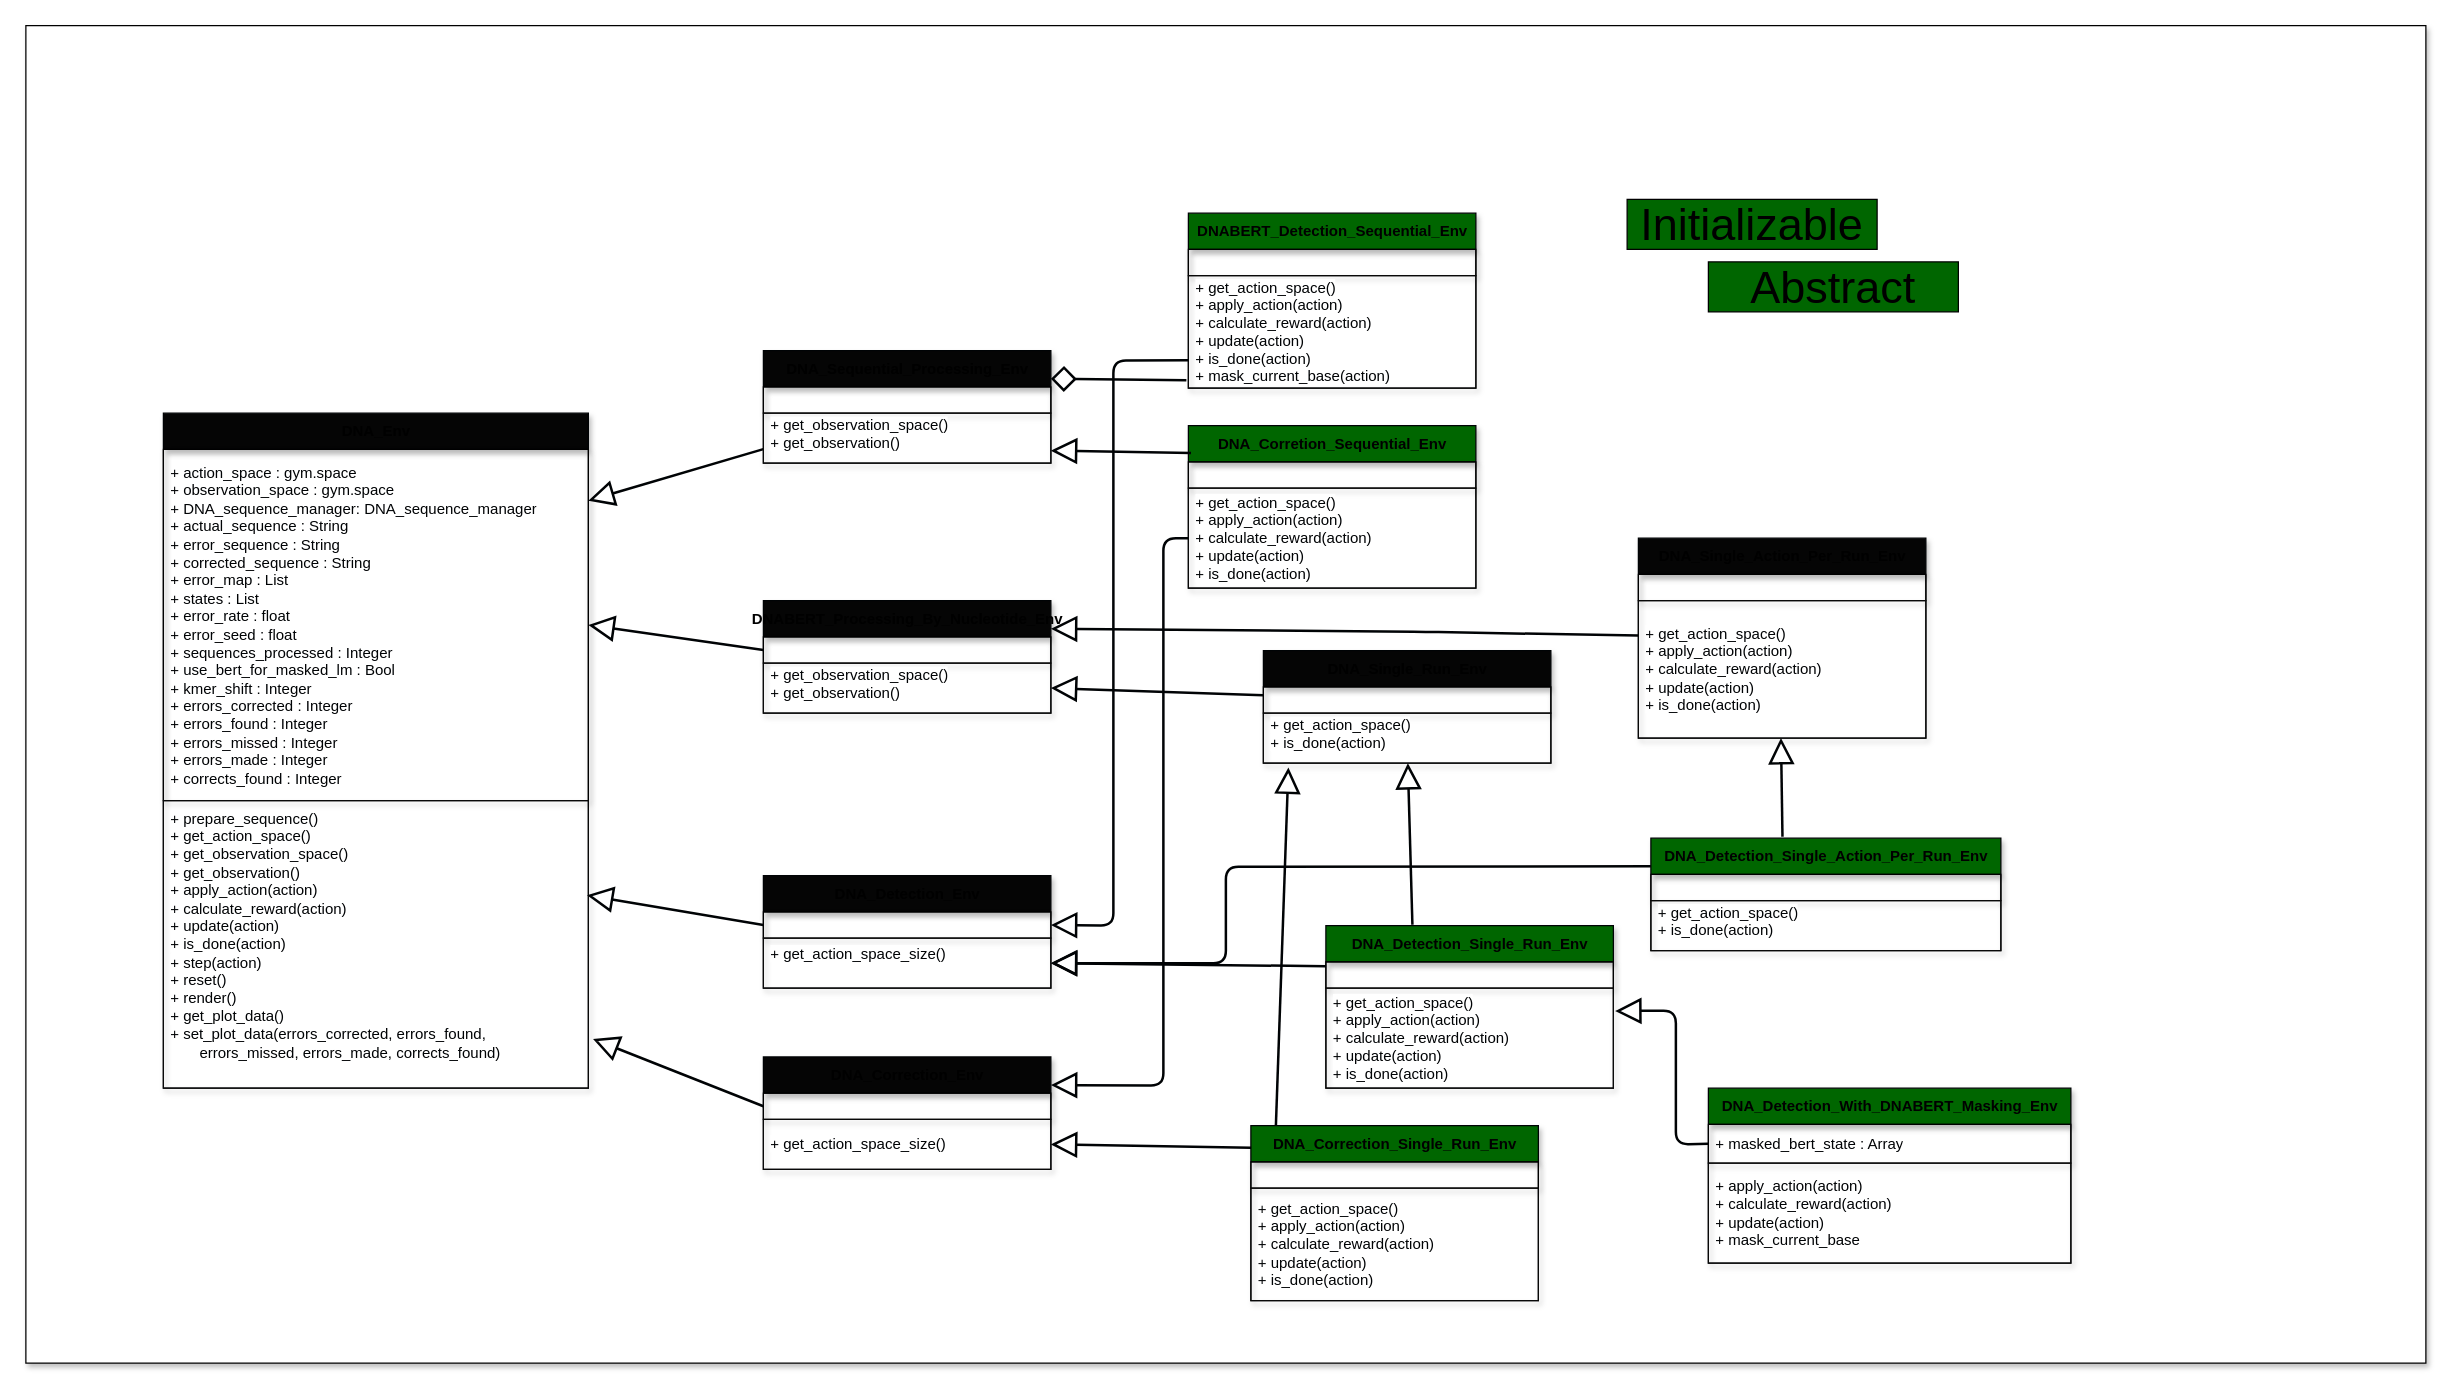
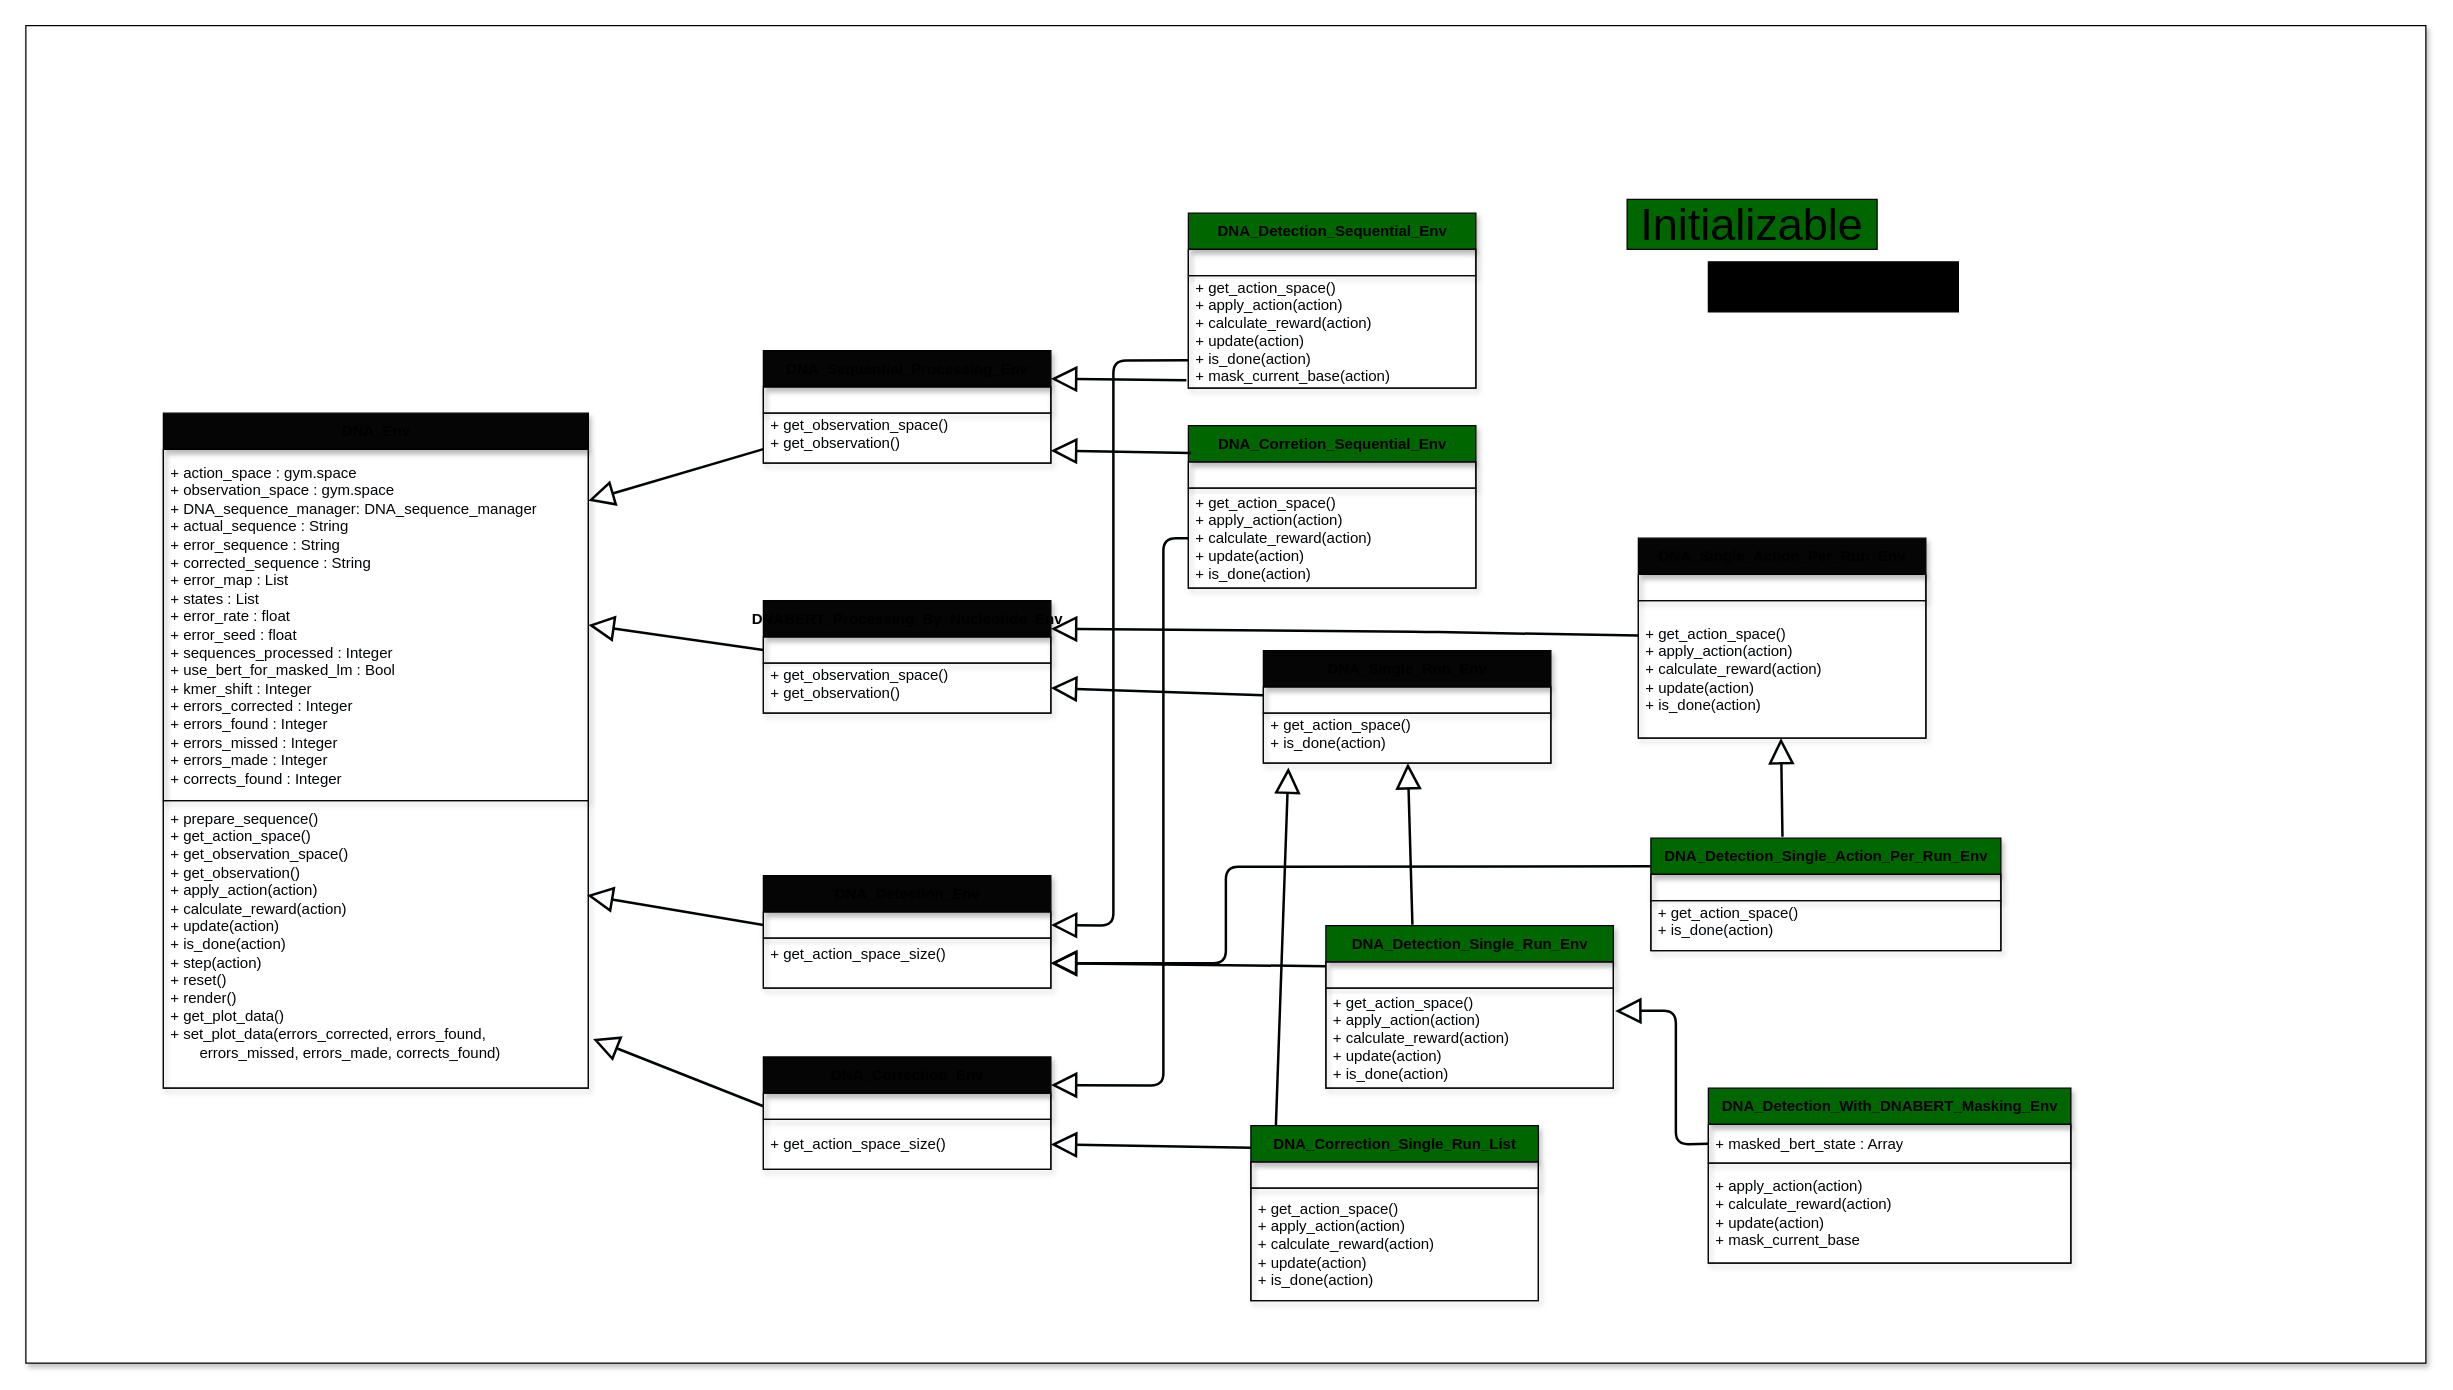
node "DNABERT_Detection_Sequential_Env": label "DNABERT_Detection_Sequential_Env" -> "DNA_Detection_Sequential_Env"
node "Abstract": fillcolor #006600 -> #000000
edge "+ get_action_space() + apply_action(action) + calculate_reward(action) + update(action) + is_done(action) + mask_current_base(action)" -> "DNA_Sequential_Processing_Env": arrowhead diamond -> block
node "DNA_Correction_Single_Run_Env": label "DNA_Correction_Single_Run_Env" -> "DNA_Correction_Single_Run_List"
